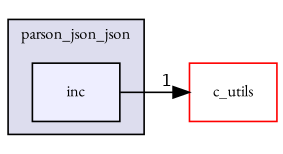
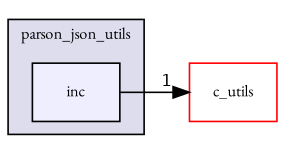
cluster "parson_json_json": label "parson_json_json" -> "parson_json_utils"
